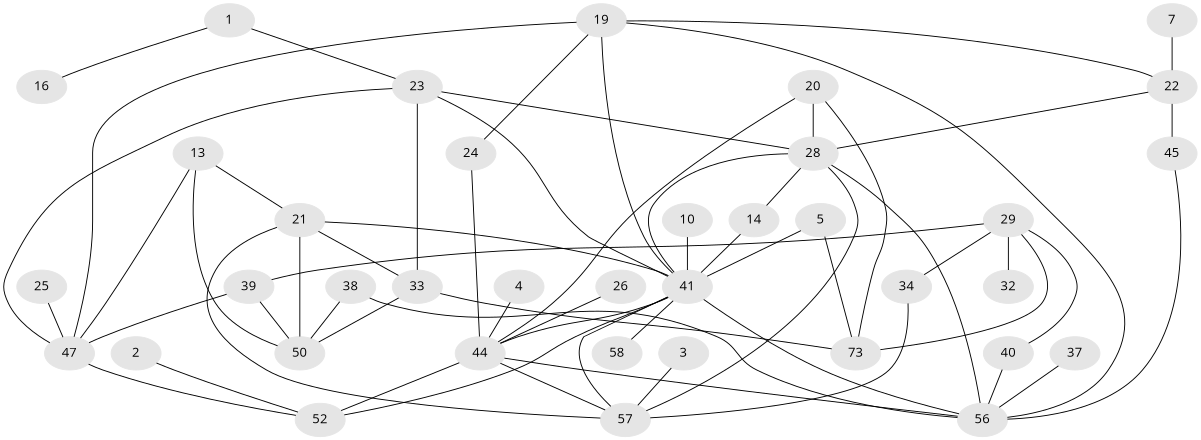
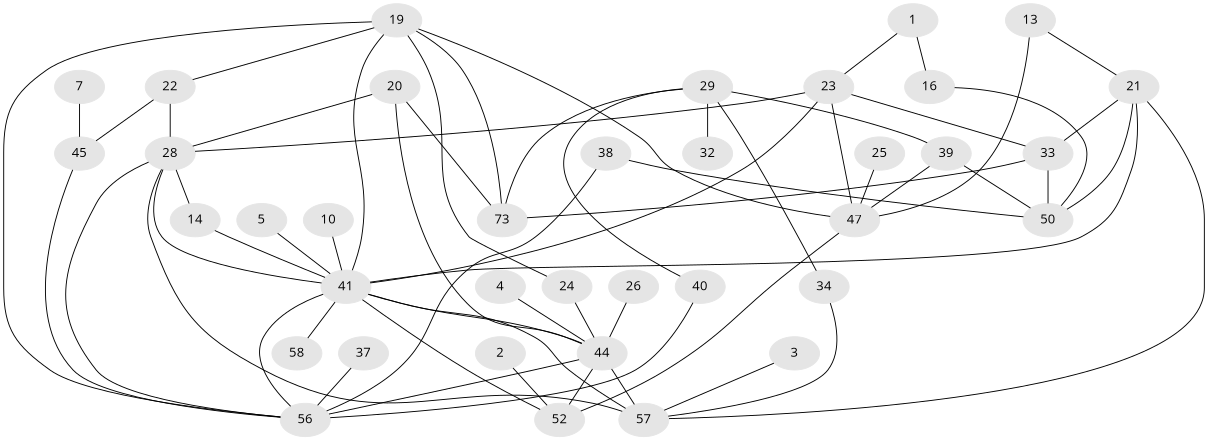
edge "7" -- "22": now "7" -- "45"
edge "13" -- "50": now "16" -- "50"
edge "5" -- "73": now "19" -- "73"
